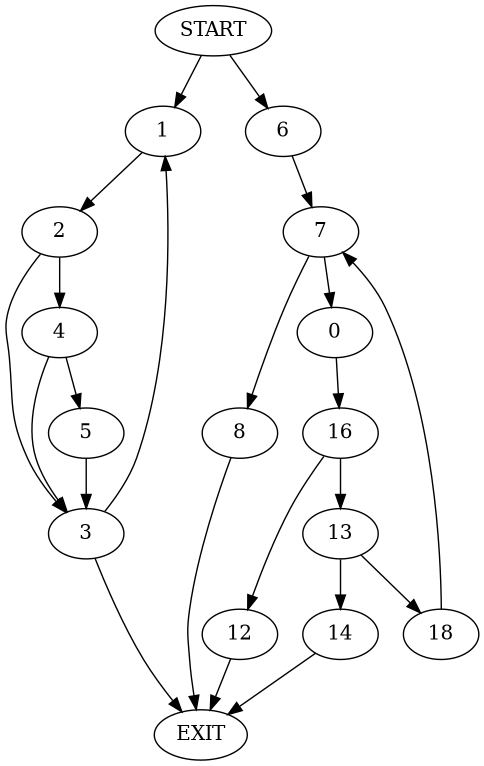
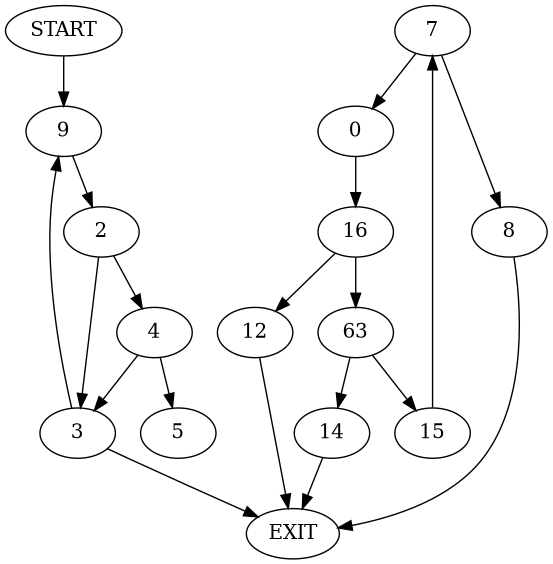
node "1": label "1" -> "9"
node "6": removed
edge "5" -> "3": removed
node "13": label "13" -> "63"
node "18": label "18" -> "15"
